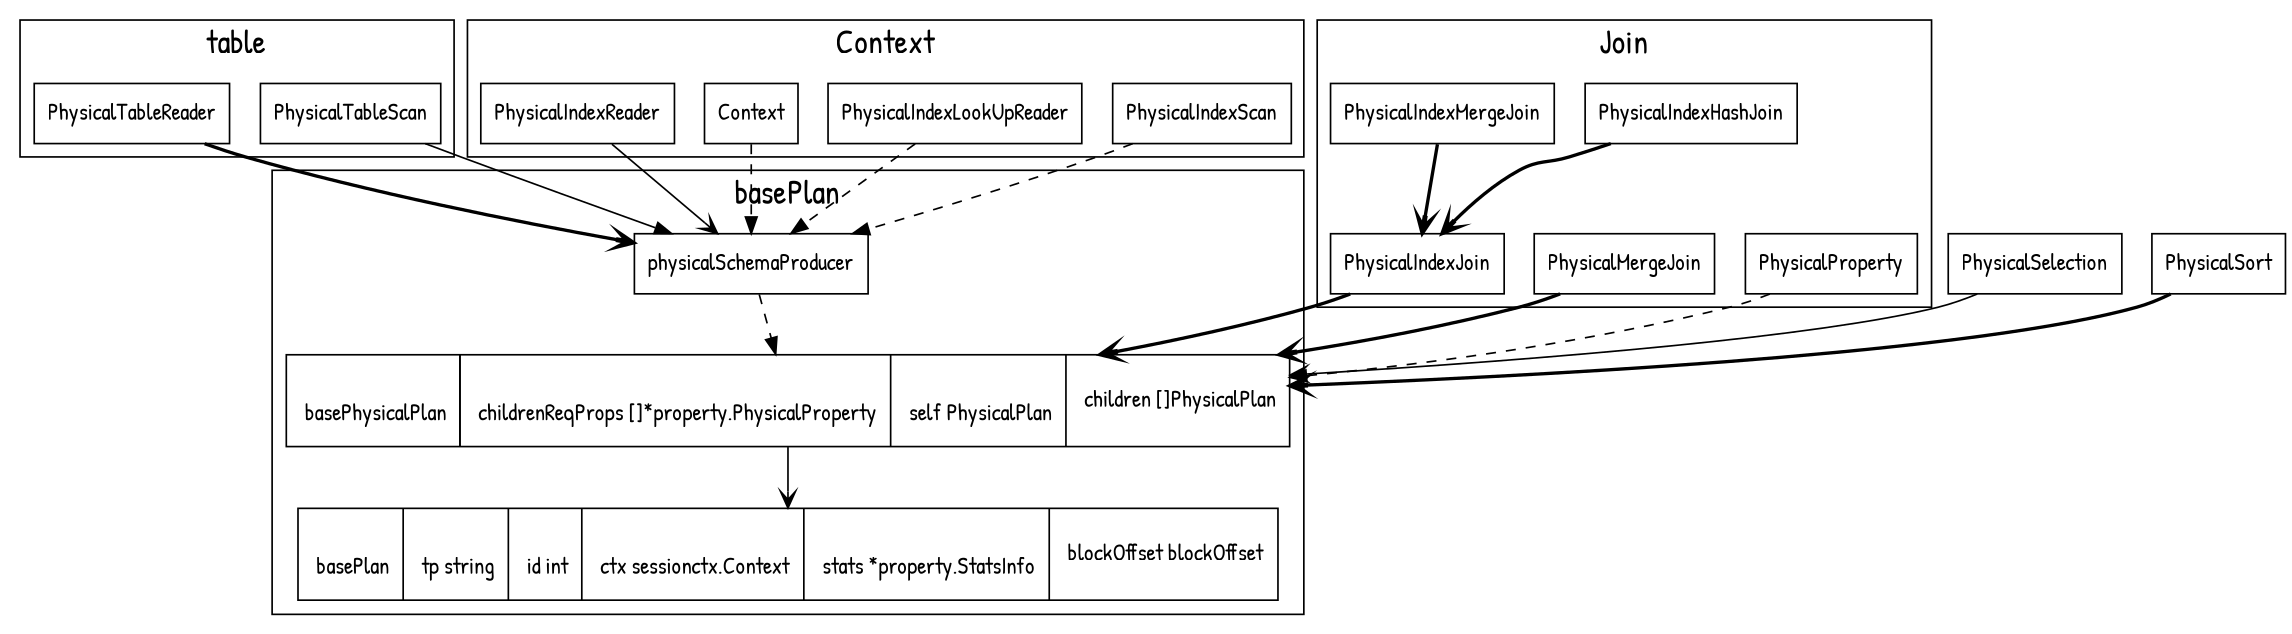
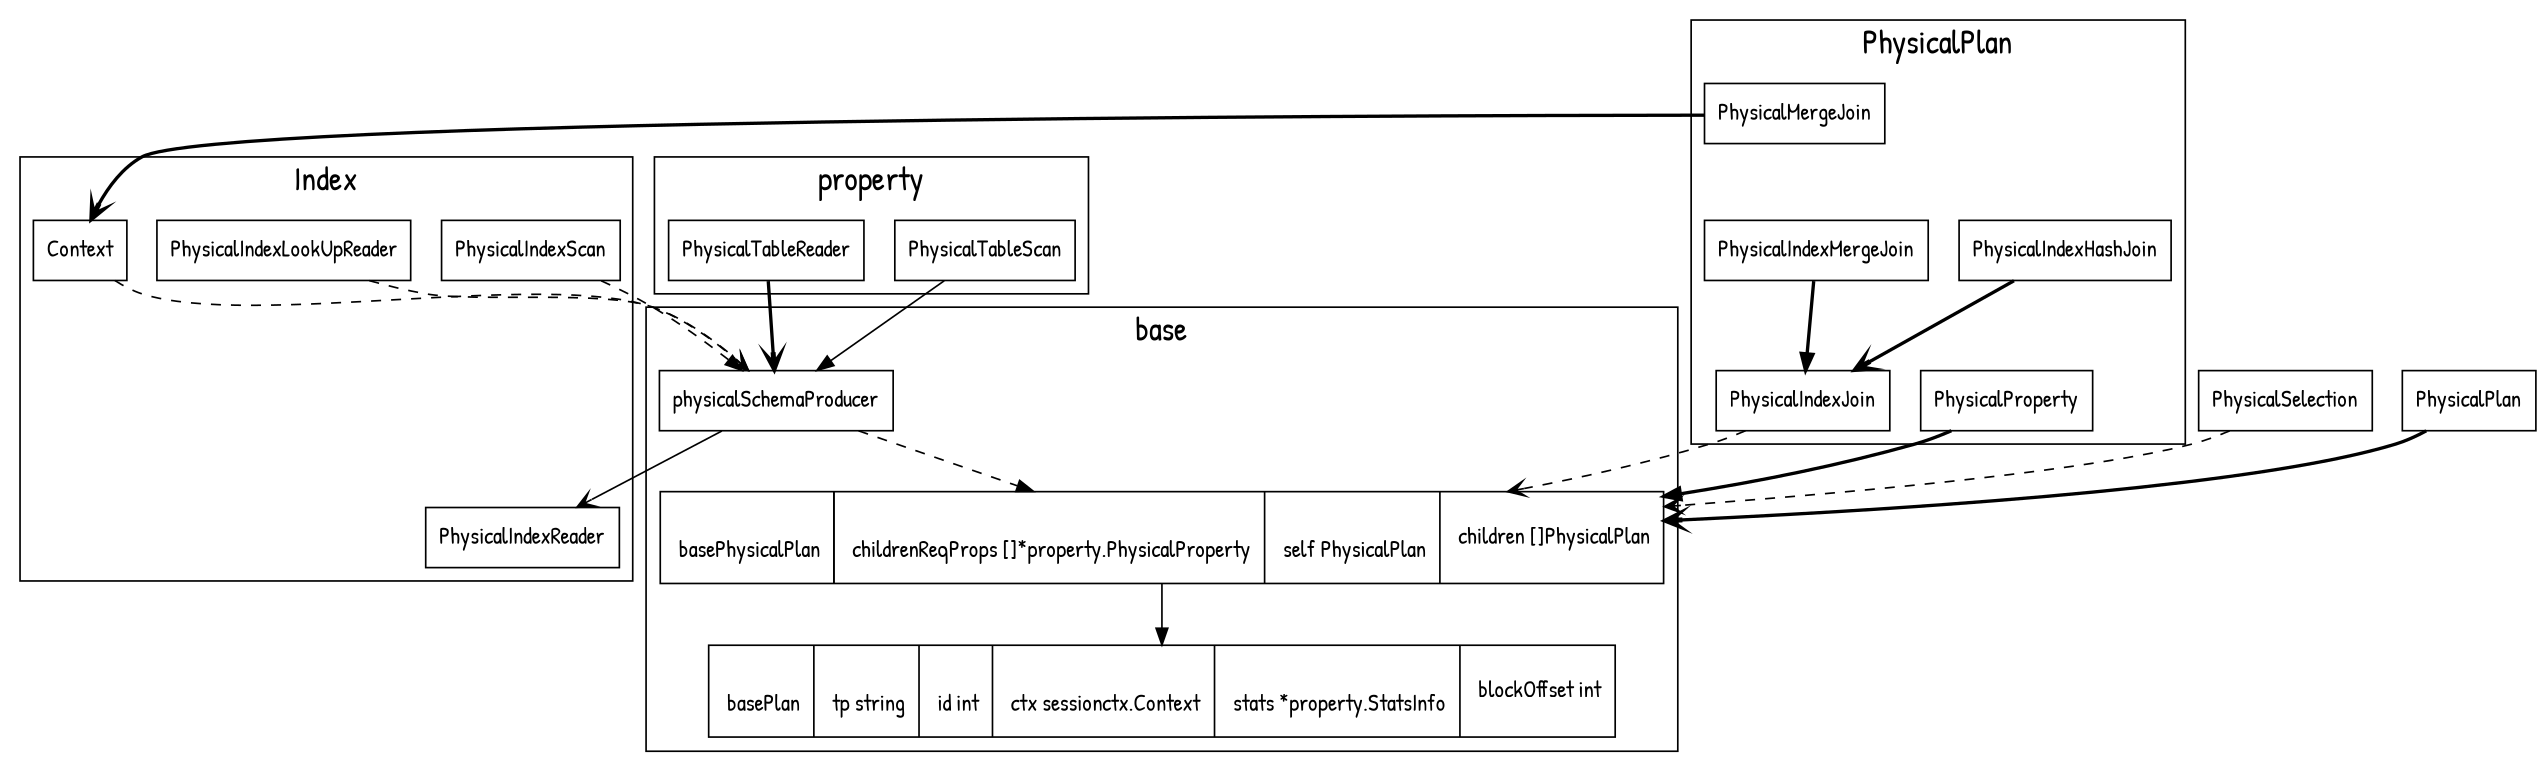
cluster "table": label "table" -> "property"
cluster "Context": label "Context" -> "Index"
cluster "Join": label "Join" -> "PhysicalPlan"
edge "Context" -> "physicalSchemaProducer": arrowhead normal -> vee
edge "PhysicalIndexMergeJoin" -> "PhysicalIndexJoin": arrowhead vee -> normal
edge "PhysicalIndexReader" -> "physicalSchemaProducer": reversed
edge "PhysicalIndexLookUpReader" -> "physicalSchemaProducer": arrowhead normal -> vee
cluster "basePlan": label "basePlan" -> "base"
node "PhysicalSort": label "PhysicalSort" -> "PhysicalPlan"
edge "PhysicalIndexJoin" -> "basePhysicalPlan": style bold -> dashed
edge "PhysicalMergeJoin" -> "basePhysicalPlan": now "PhysicalMergeJoin" -> "Context"
edge "PhysicalProperty" -> "basePhysicalPlan": style dashed -> bold
edge "PhysicalSelection" -> "basePhysicalPlan": style solid -> dashed
edge "basePhysicalPlan" -> "basePlan": arrowhead vee -> normal
node "basePlan": text "blockOffset blockOffset" -> "blockOffset int"
